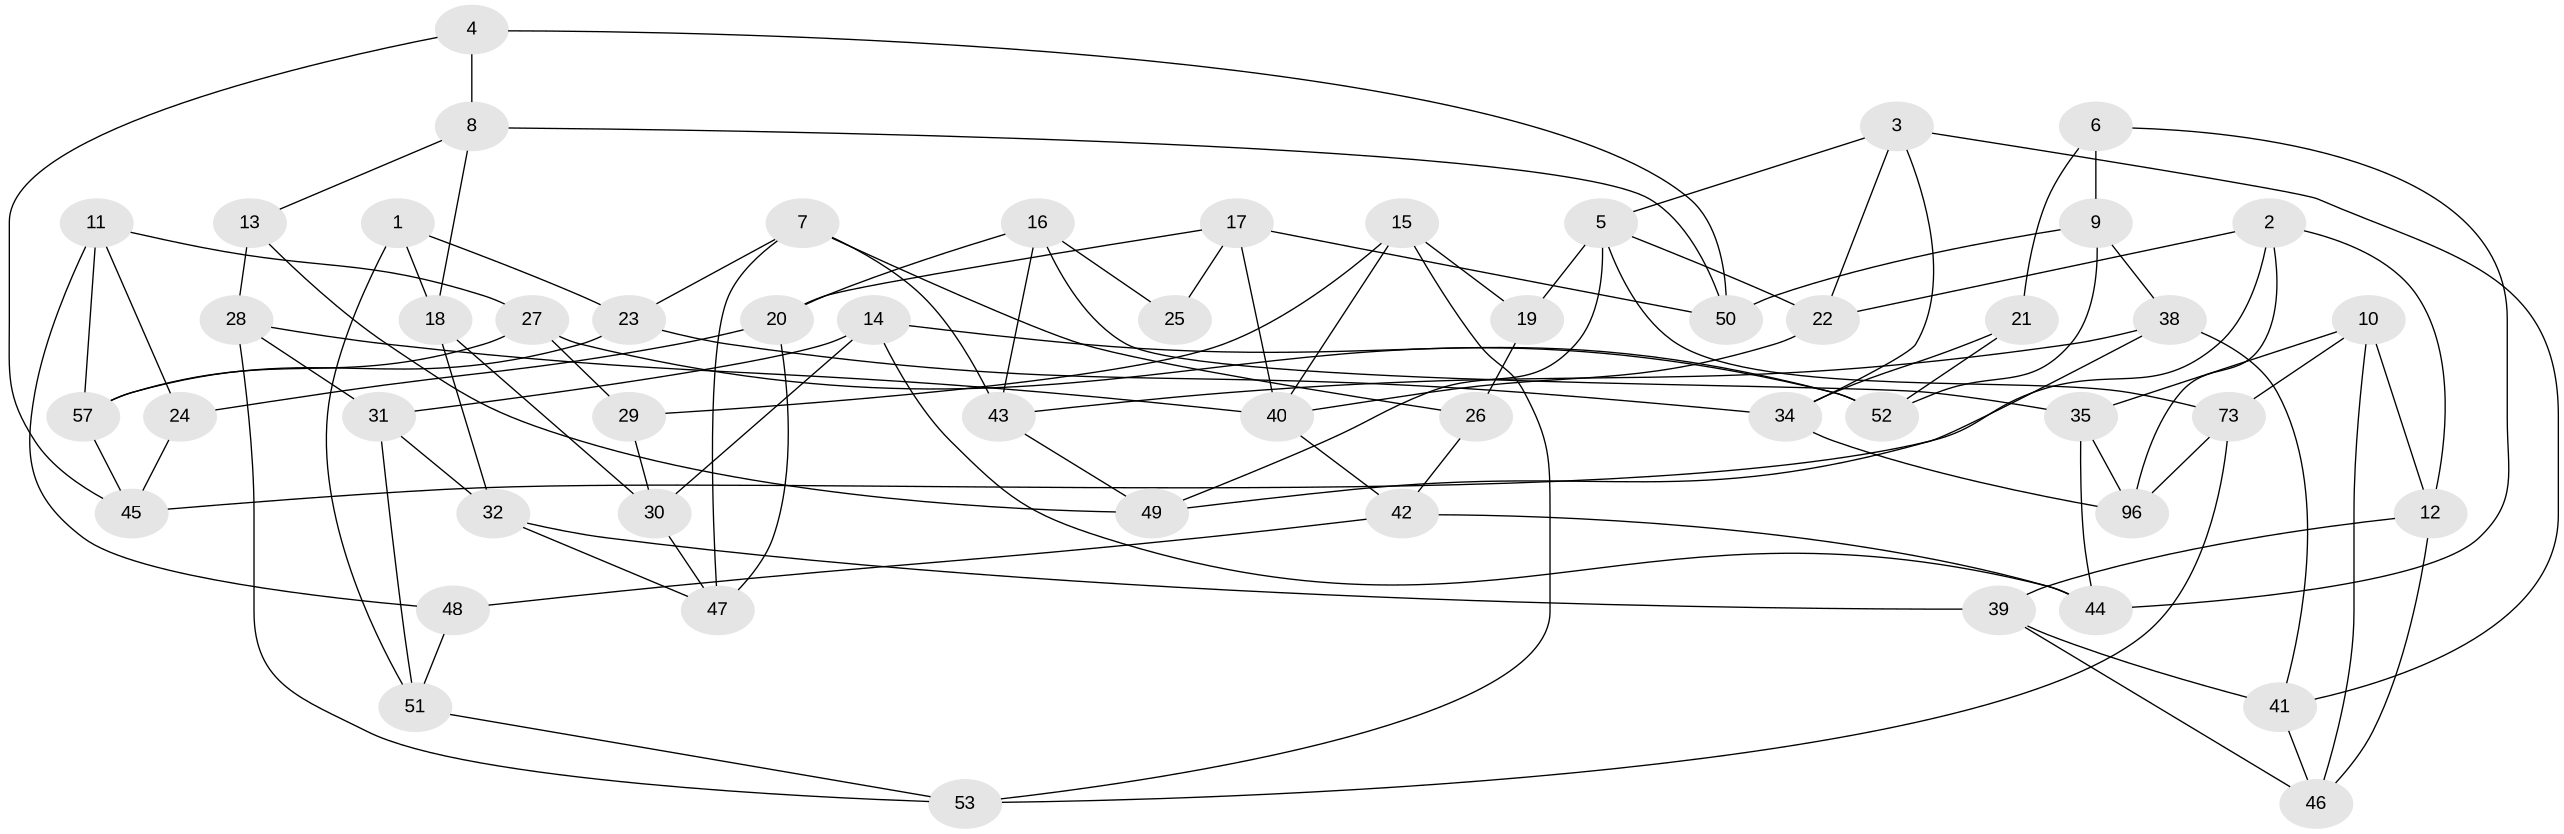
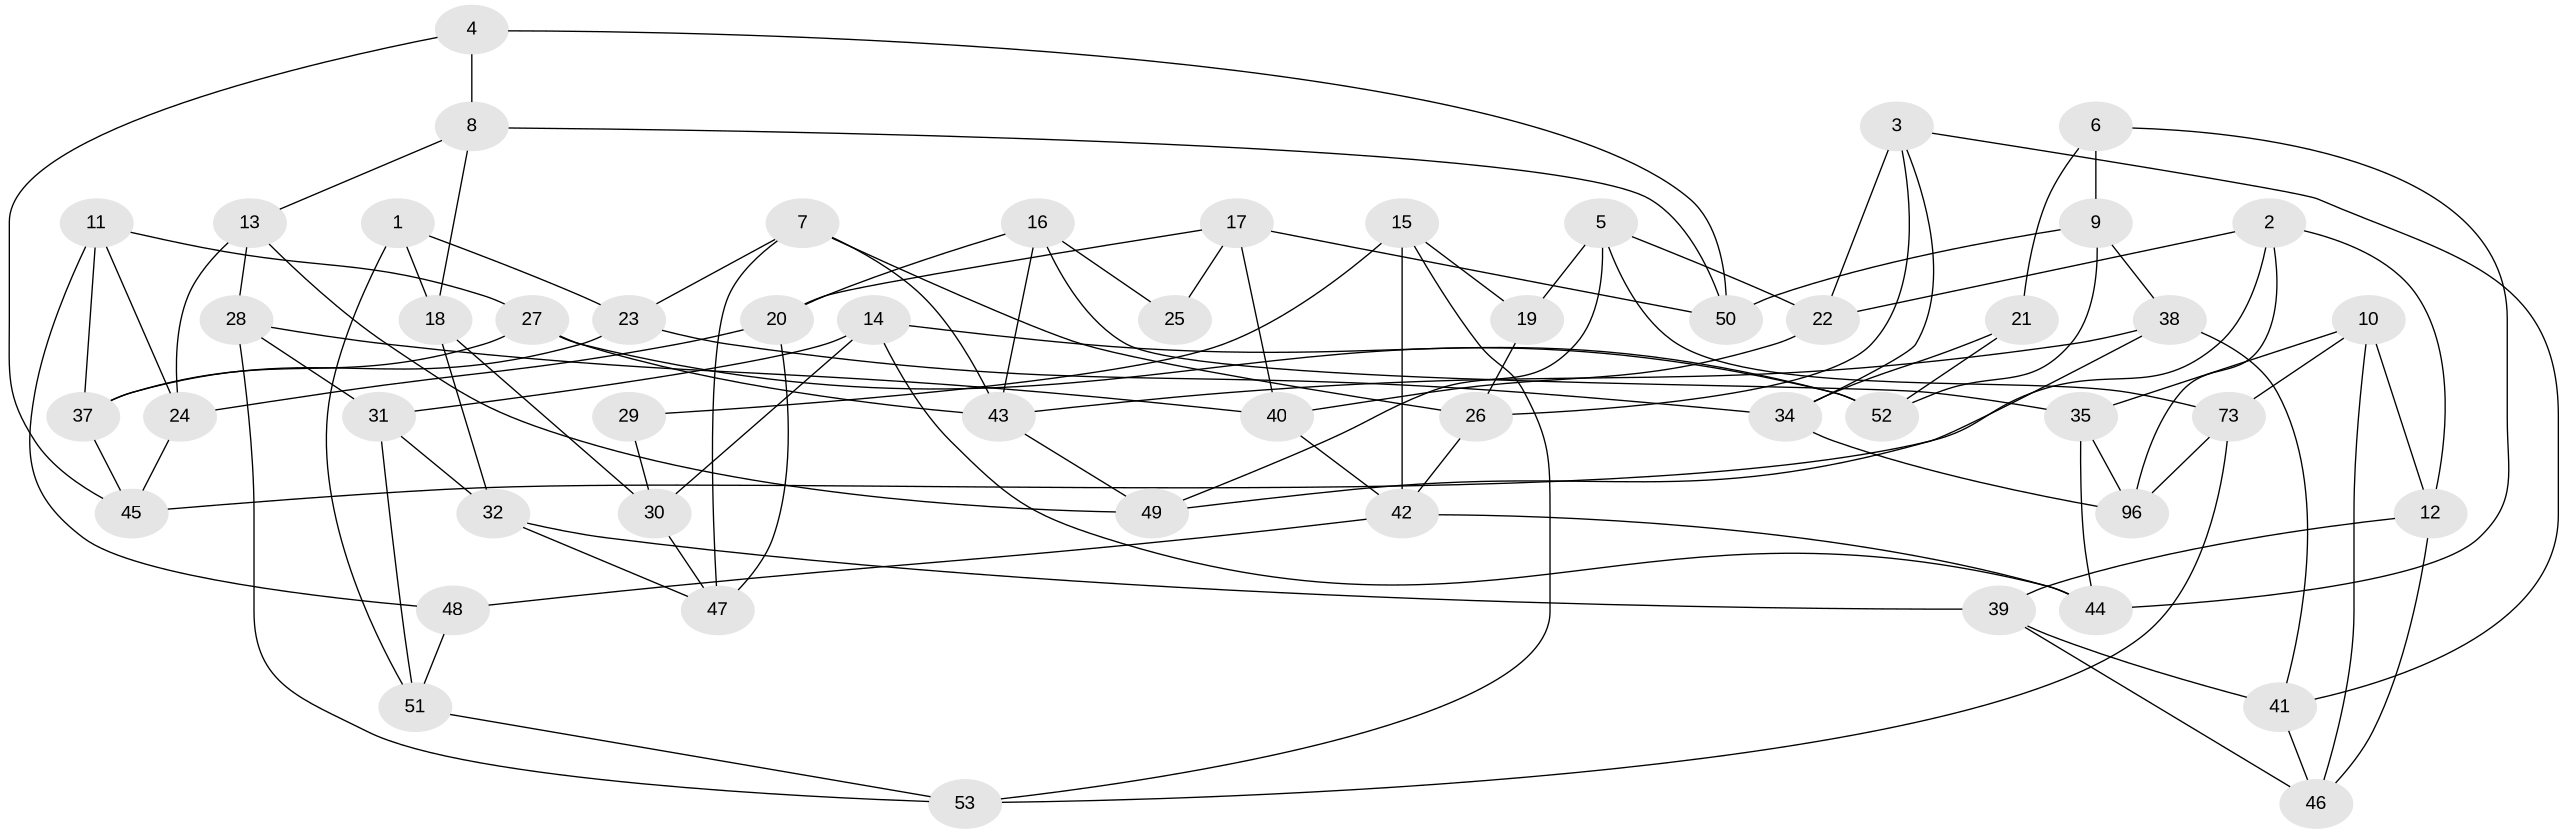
edge "3" -- "5": now "3" -- "26"
edge "13" -- "24": added
edge "15" -- "40": now "15" -- "42"
edge "27" -- "29": now "27" -- "43"
node "57": label "57" -> "37"
